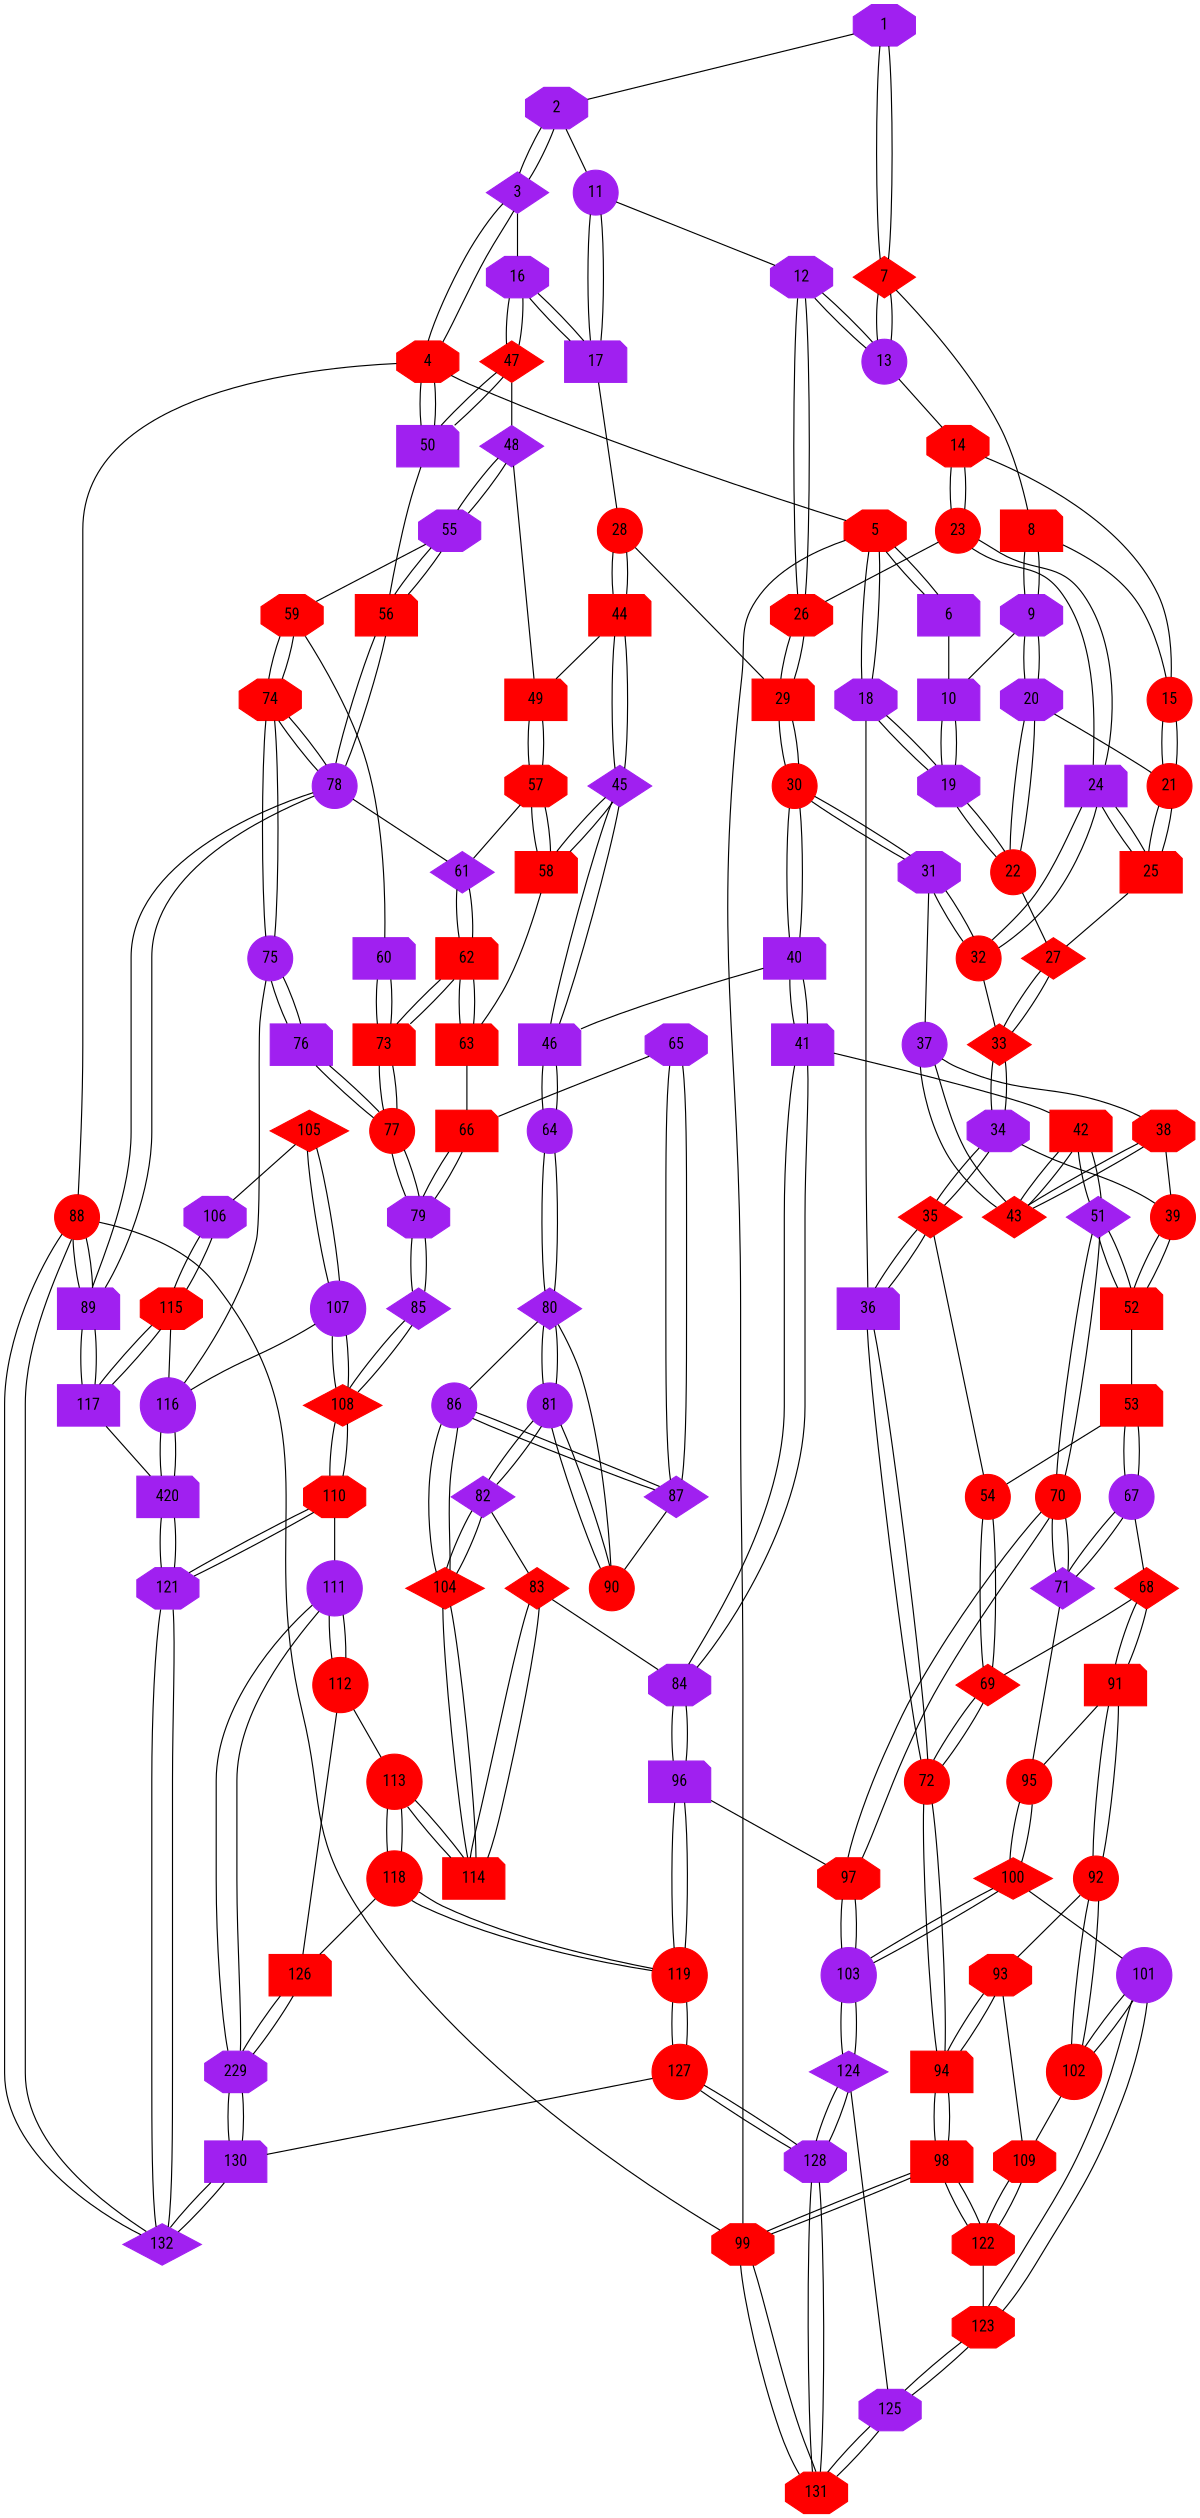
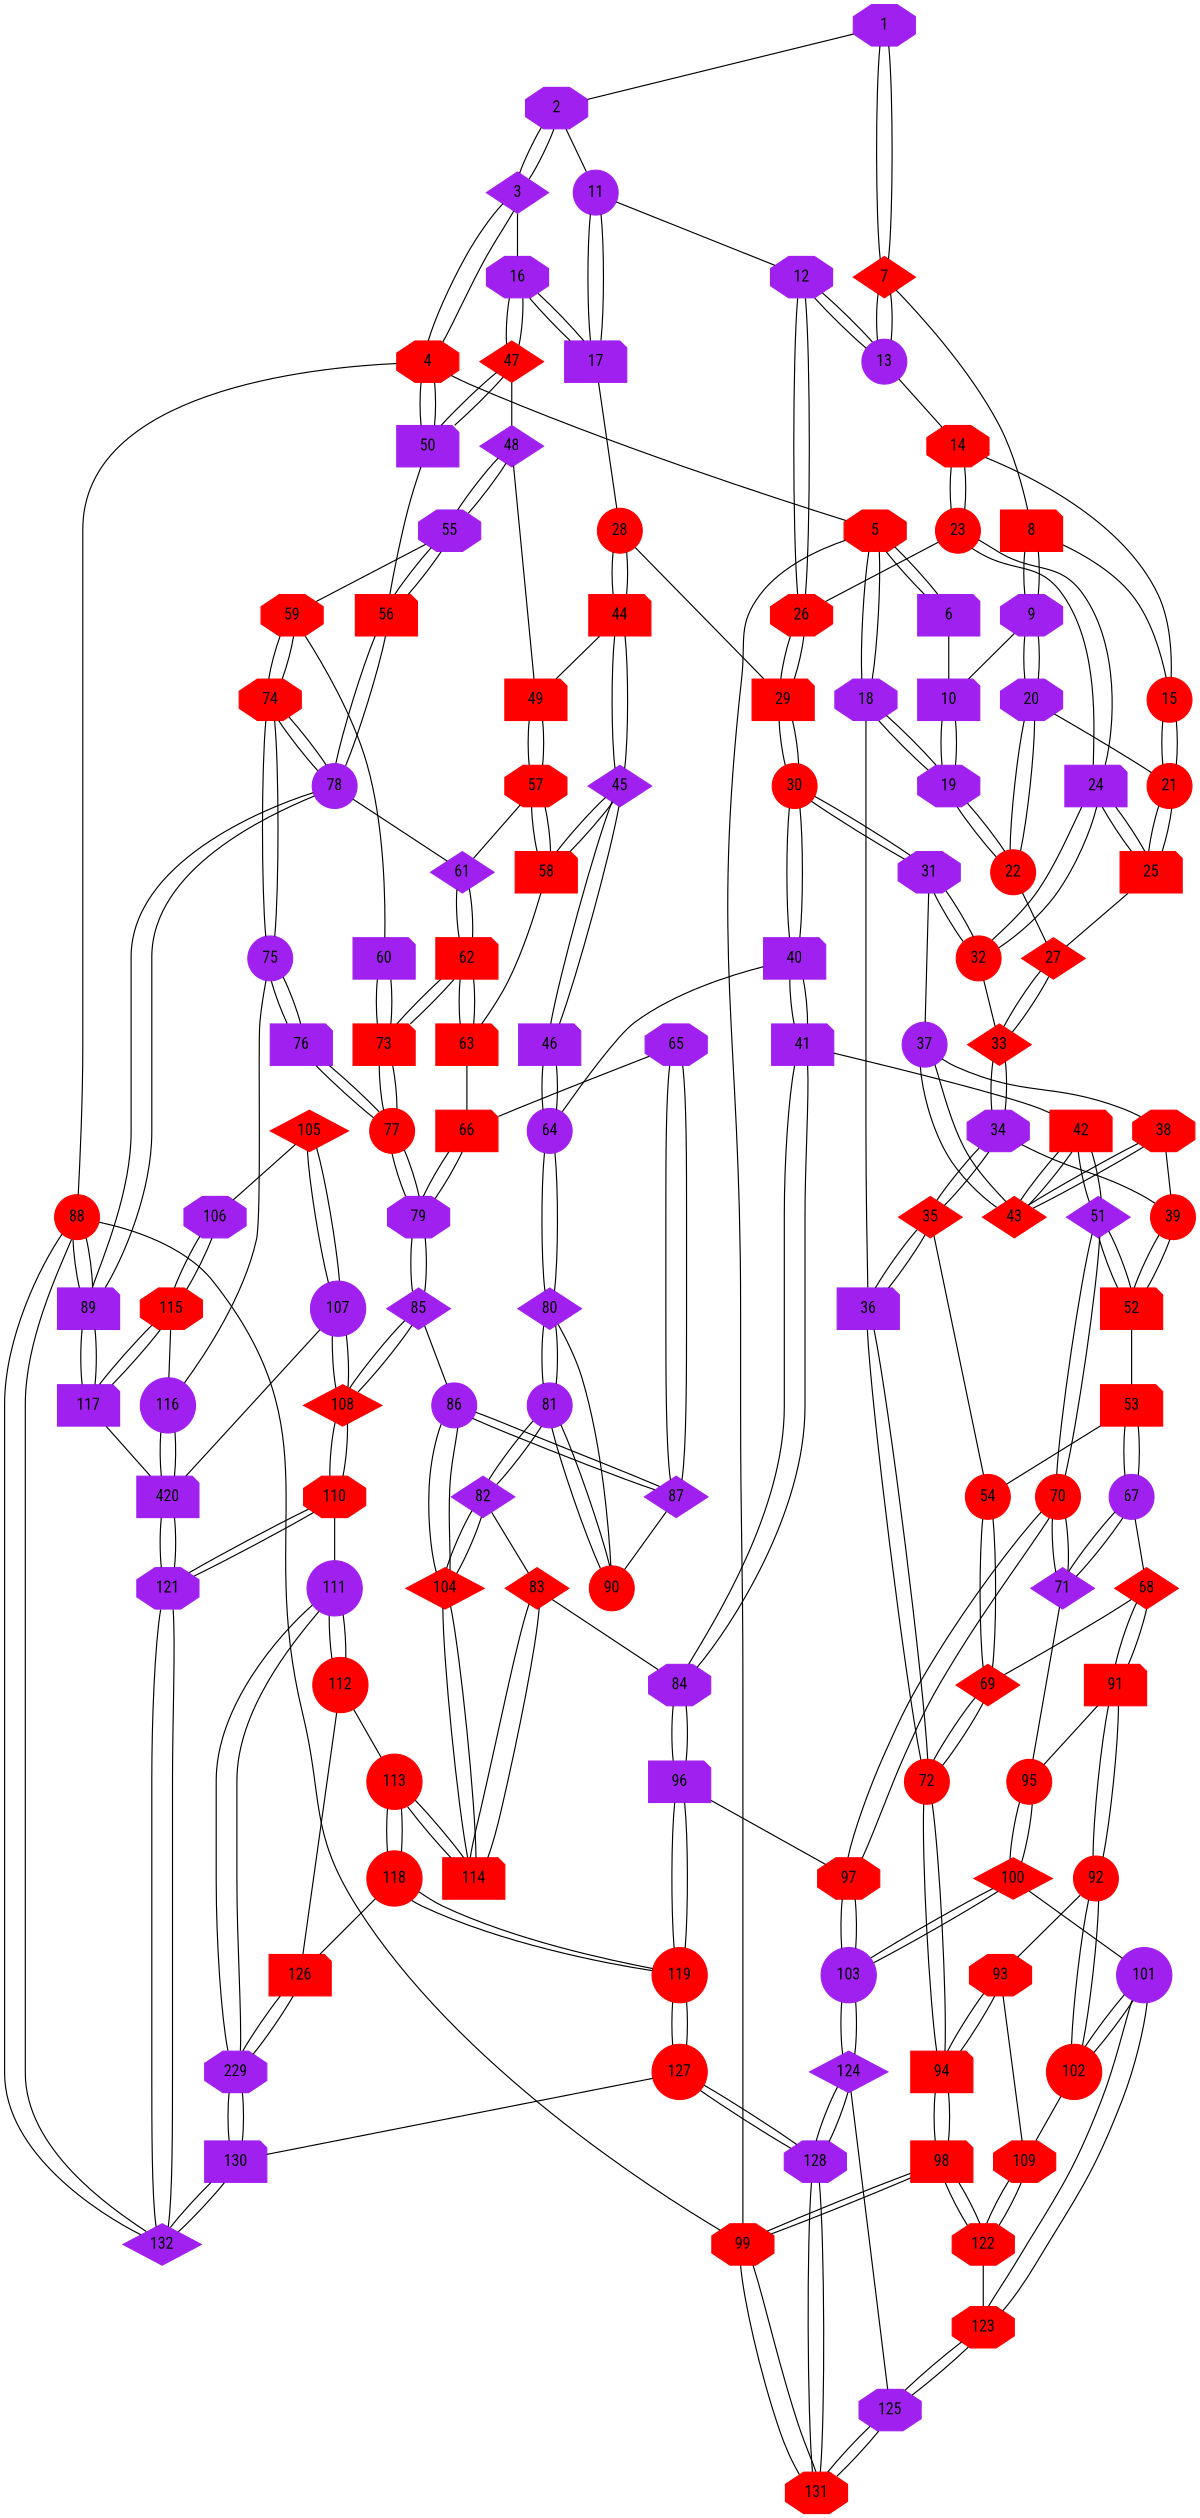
edge "40" -- "46": now "40" -- "64"
edge "80" -- "86": now "85" -- "86"
edge "107" -- "116": now "107" -- "420"
